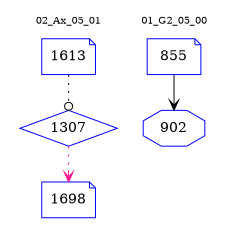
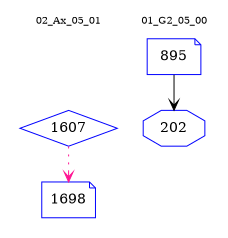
node "1613": removed
node "855": label "855" -> "895"
node "1307": label "1307" -> "1607"
node "902": label "902" -> "202"
